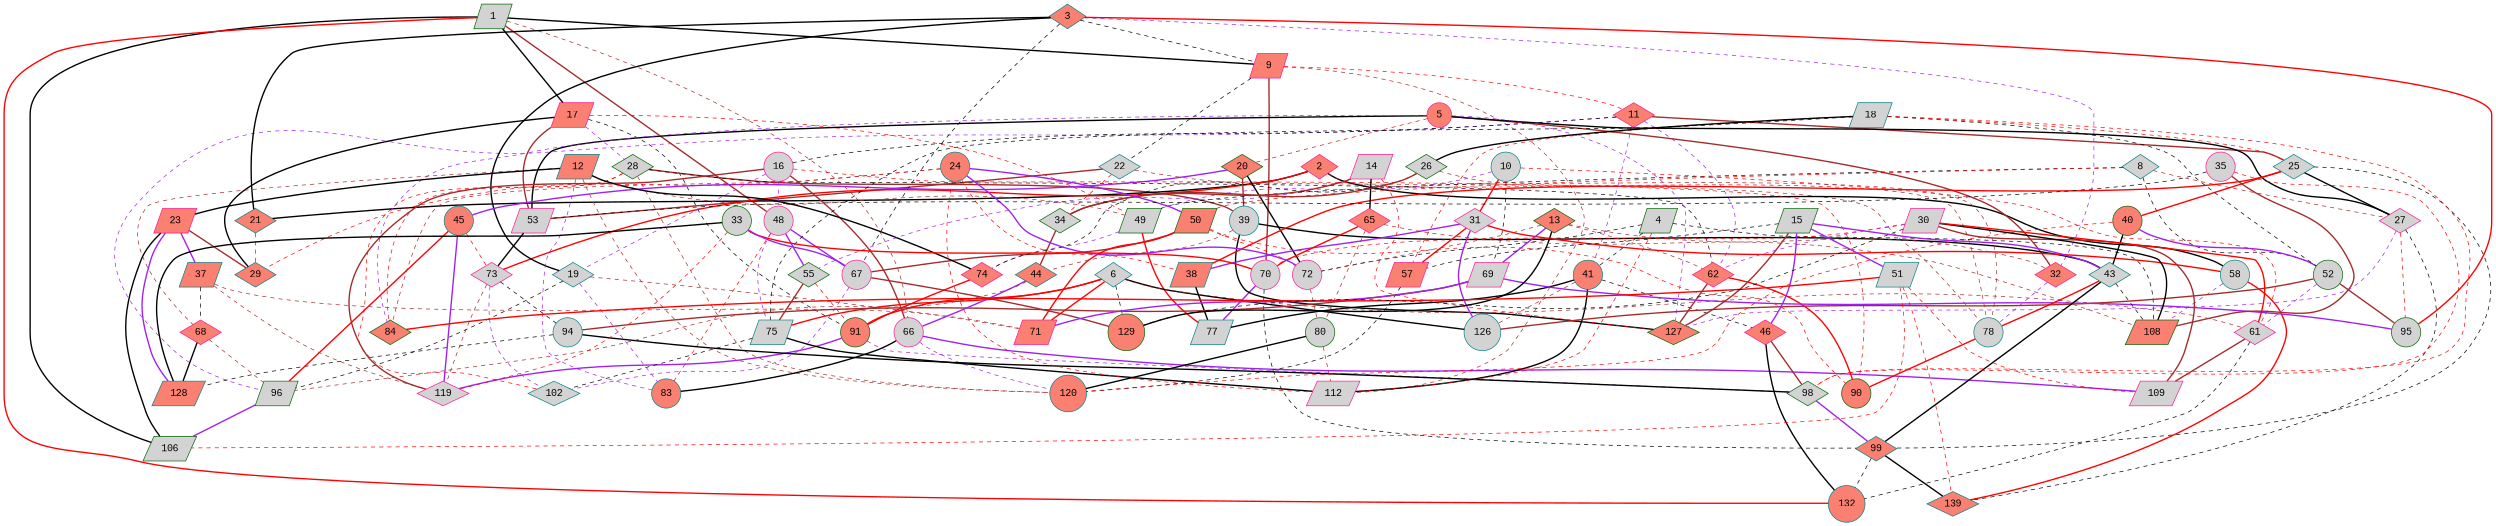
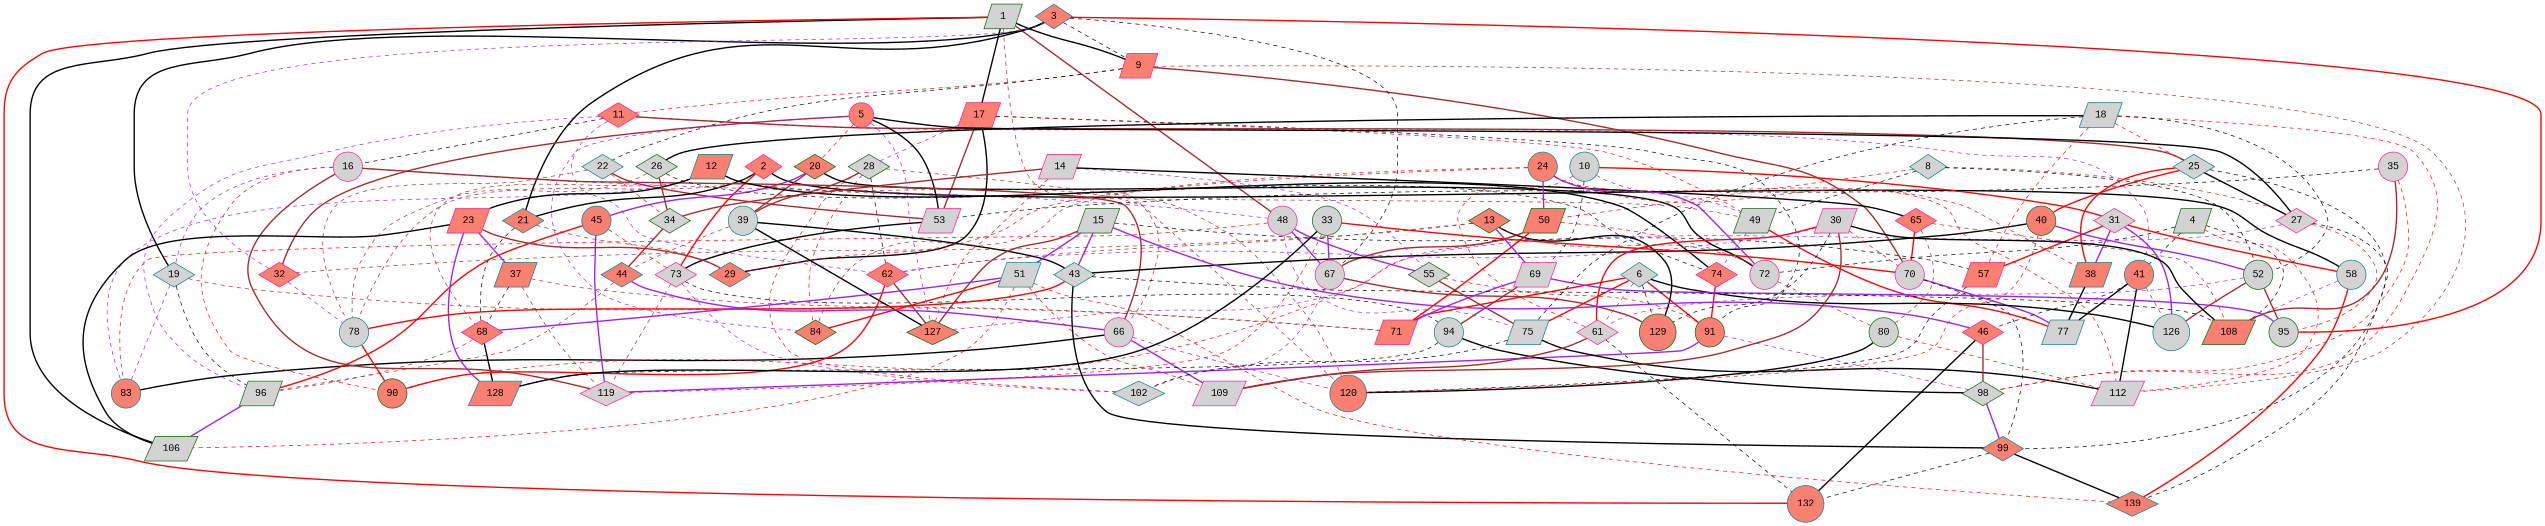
edge "21" -- "68": added
edge "51" -- "68": added
